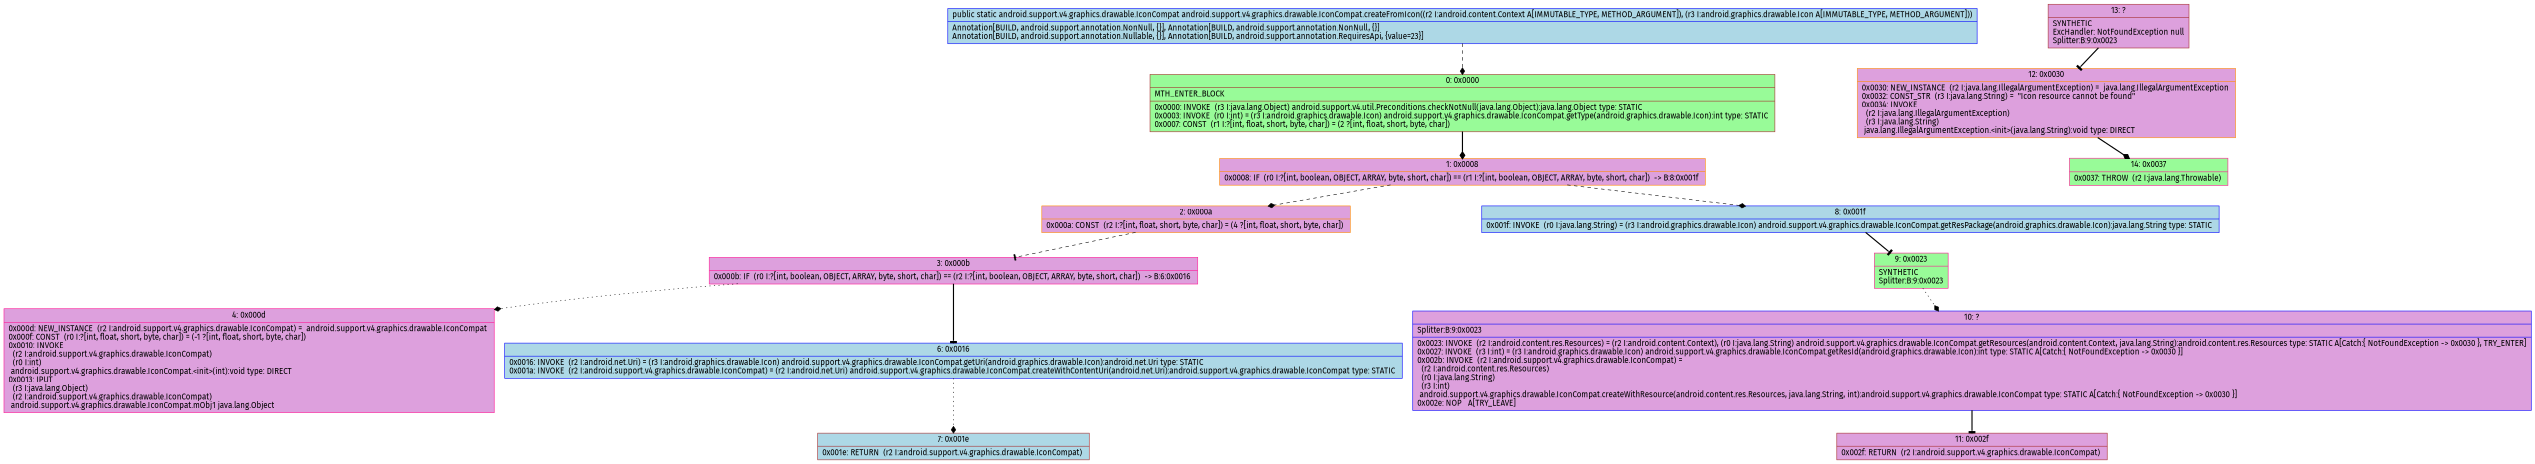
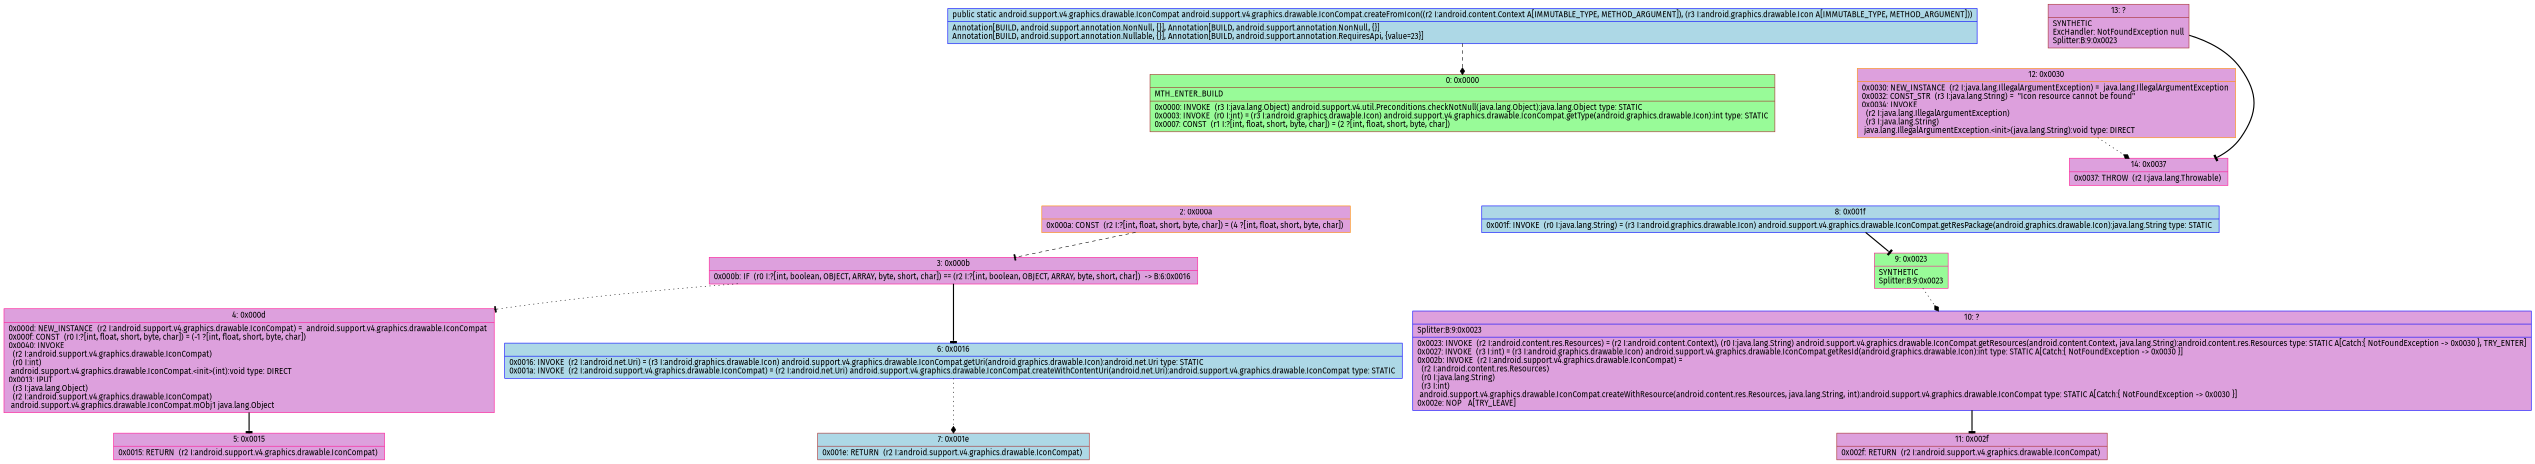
edge "13: ?" -> "12: 0x0030": now "13: ?" -> "14: 0x0037"
node "0: 0x0000": text "MTH_ENTER_BLOCK" -> "MTH_ENTER_BUILD"
edge "12: 0x0030" -> "14: 0x0037": style bold -> dotted
node "1: 0x0008": removed
node "14: 0x0037": fillcolor palegreen -> plum
edge "3: 0x000b" -> "4: 0x000d": arrowhead diamond -> tee
node "4: 0x000d": text "0x0010: INVOKE" -> "0x0040: INVOKE"
node "5: 0x0015": added
